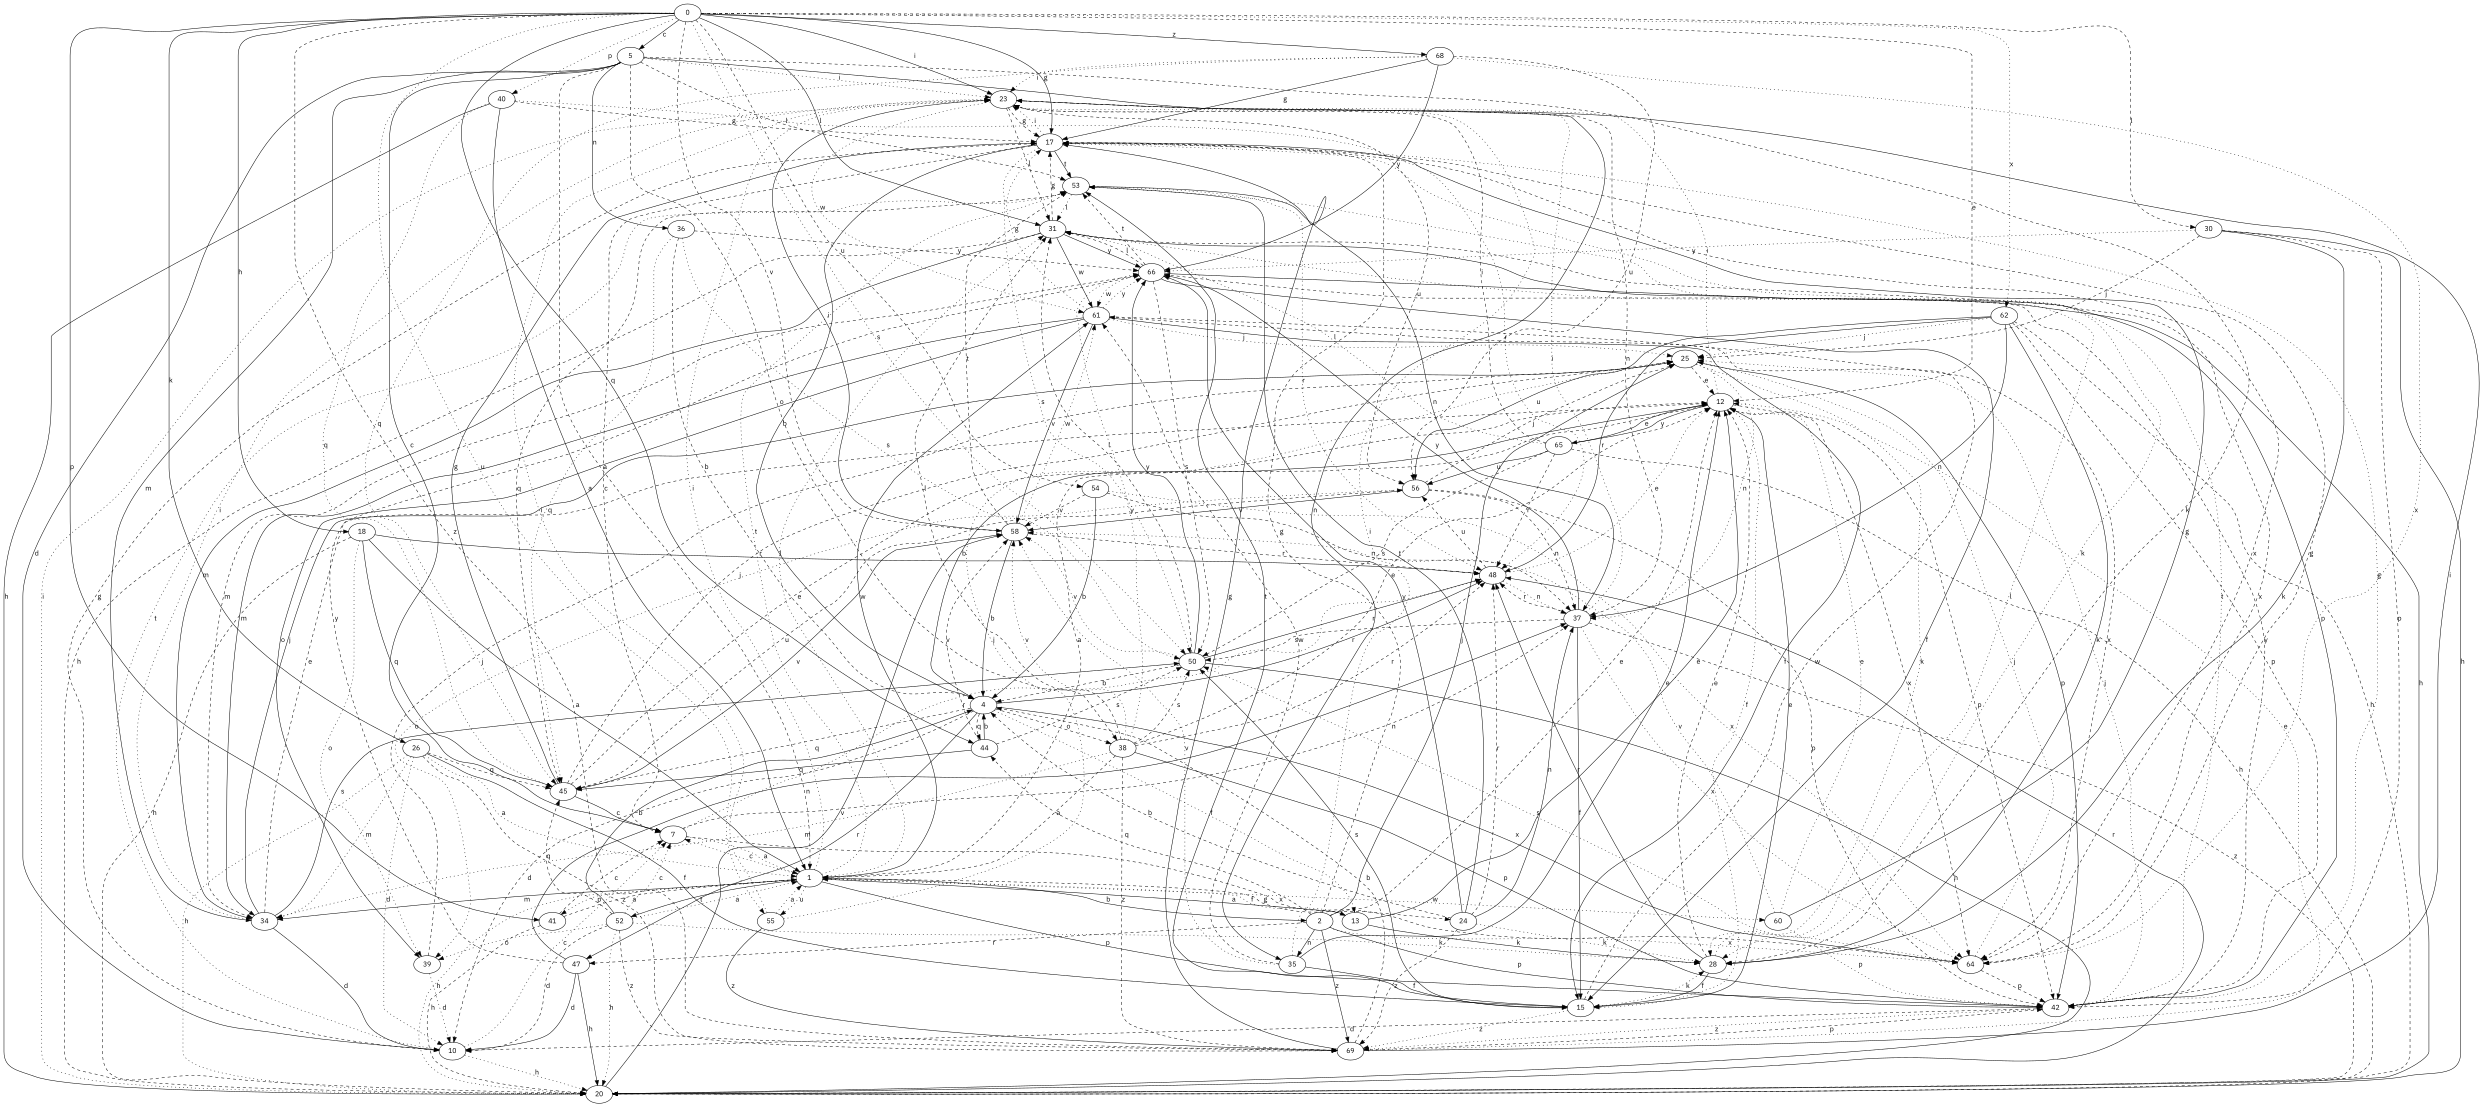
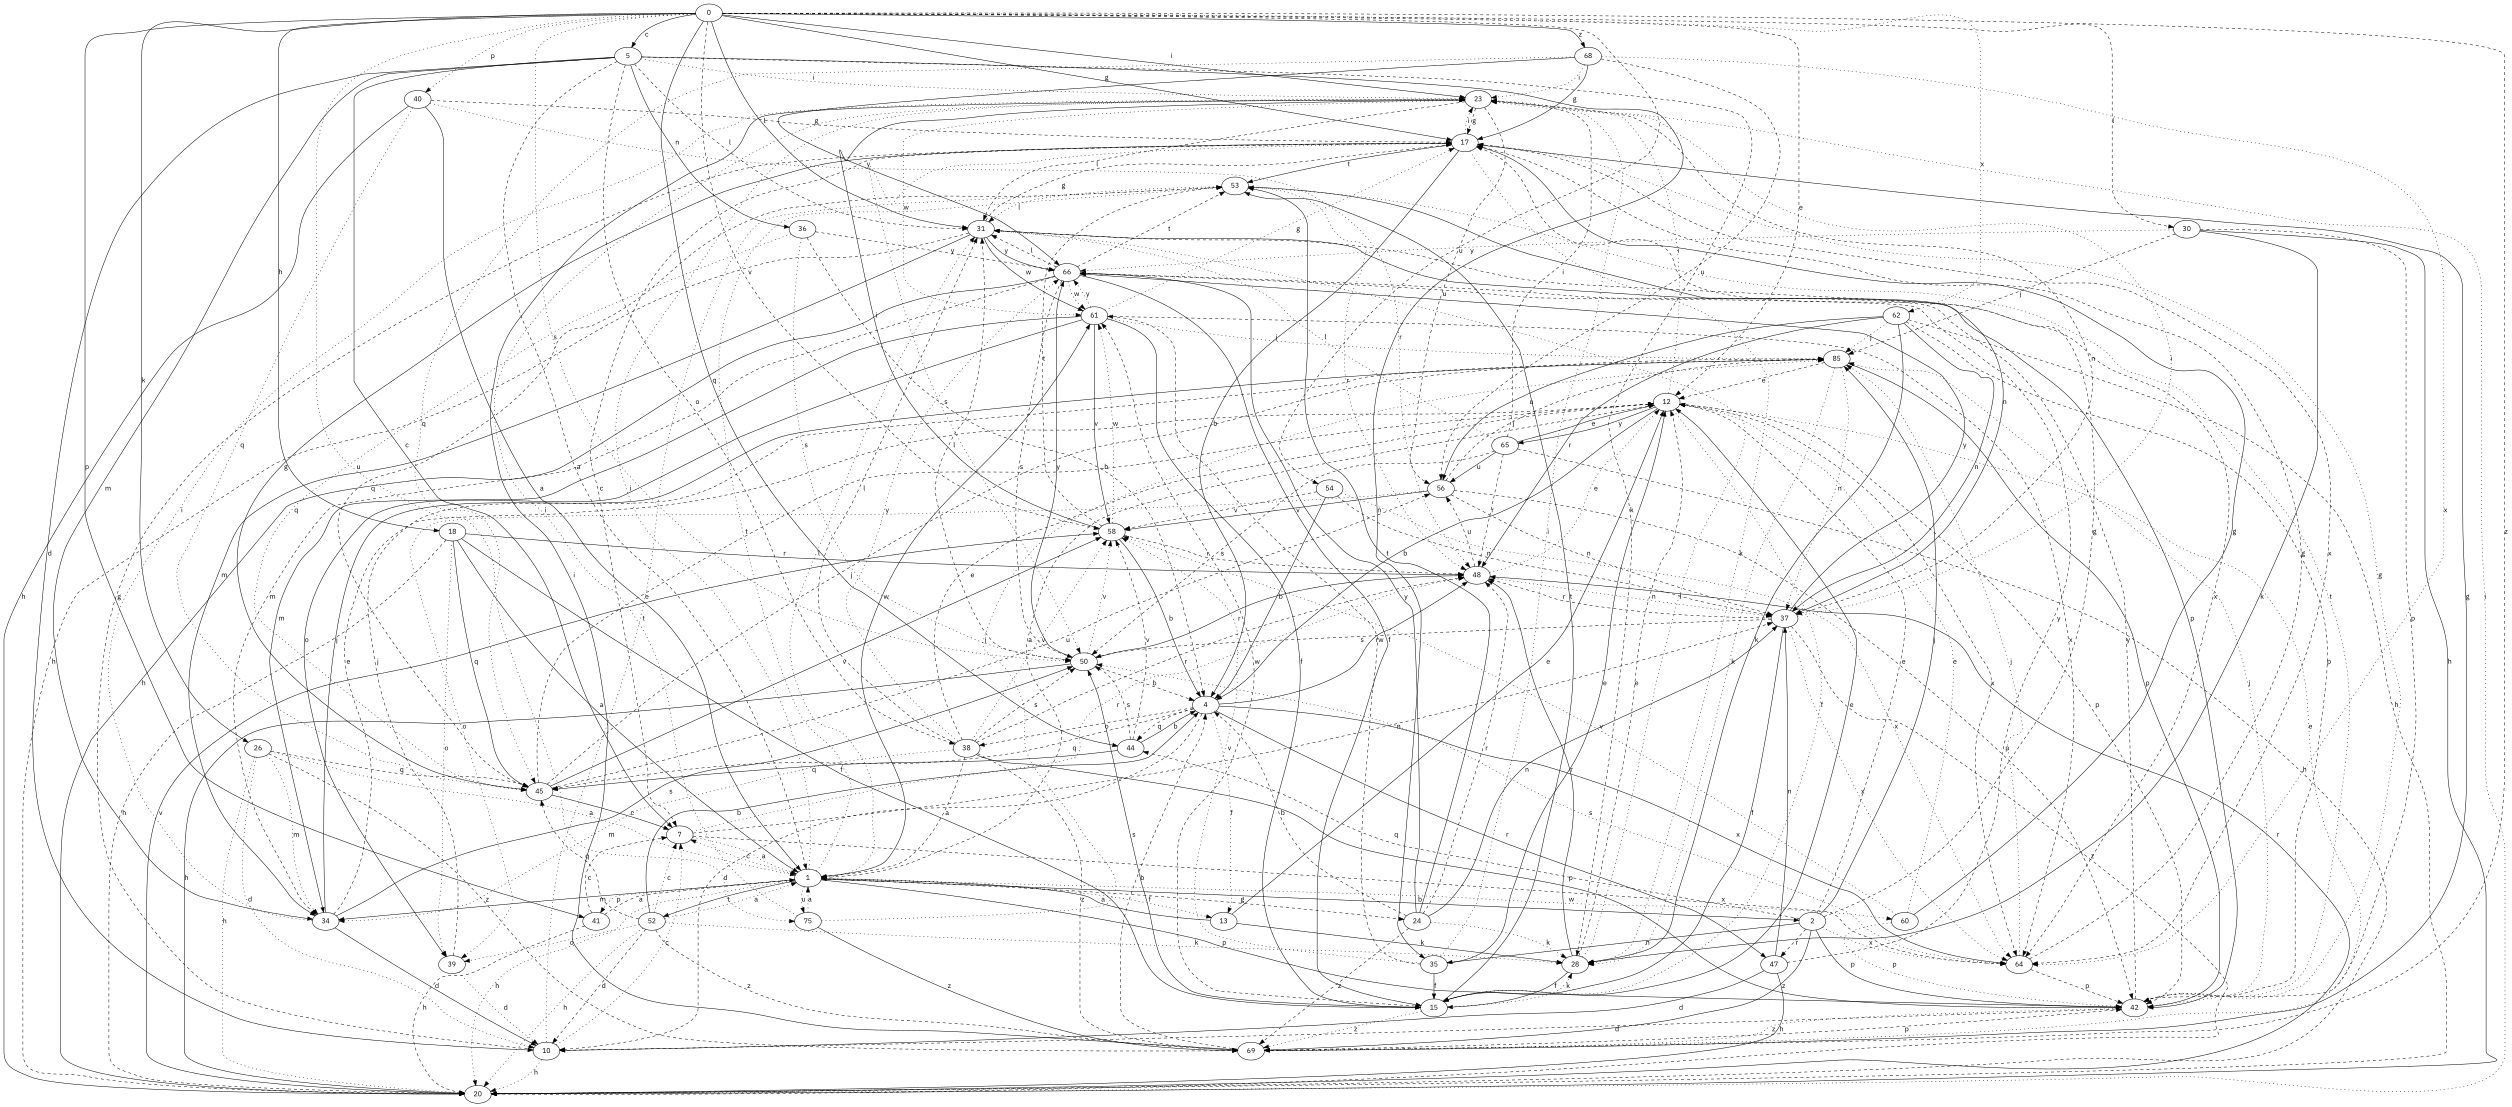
edge "5" -> "53": now "5" -> "31"
node "25": label "25" -> "85"
node "55": label "55" -> "75"
edge "26" -> "15": now "18" -> "15"
